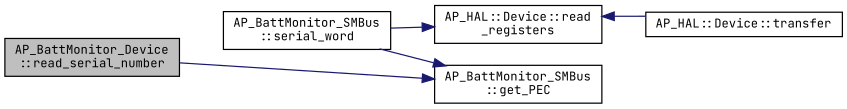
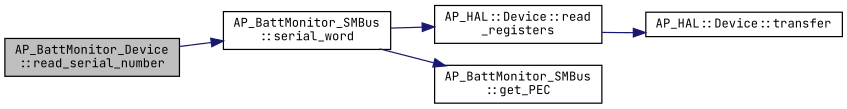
edge "AP_HAL::Device::transfer" -> "AP_HAL::Device::read _registers": reversed
edge "AP_BattMonitor_Device ::read_serial_number" -> "AP_BattMonitor_SMBus ::get_PEC": now "AP_BattMonitor_Device ::read_serial_number" -> "AP_BattMonitor_SMBus ::serial_word"
